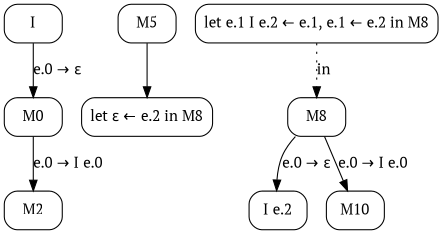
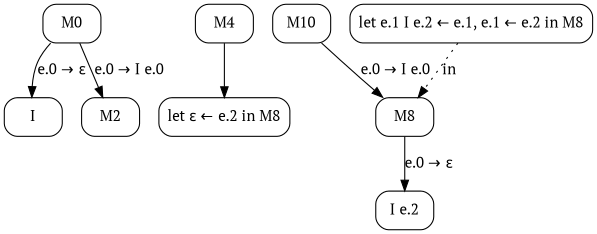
node "M5": label "M5" -> "M4"
edge "I" -> "M0": reversed
edge "M8" -> "M10": reversed
